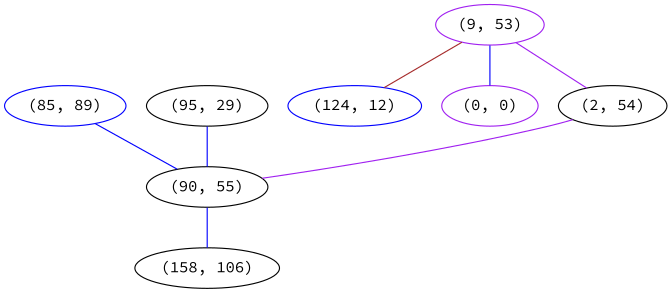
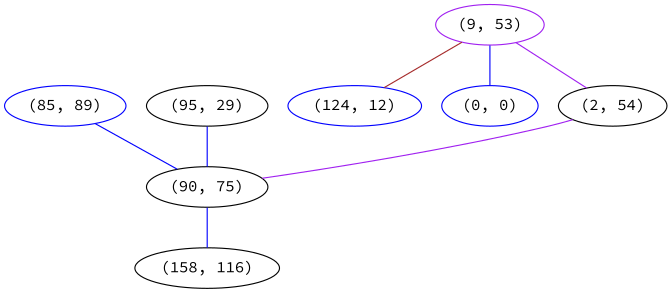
node "(0, 0)": color purple -> blue
node "(90, 55)": label "(90, 55)" -> "(90, 75)"
node "(158, 106)": label "(158, 106)" -> "(158, 116)"
